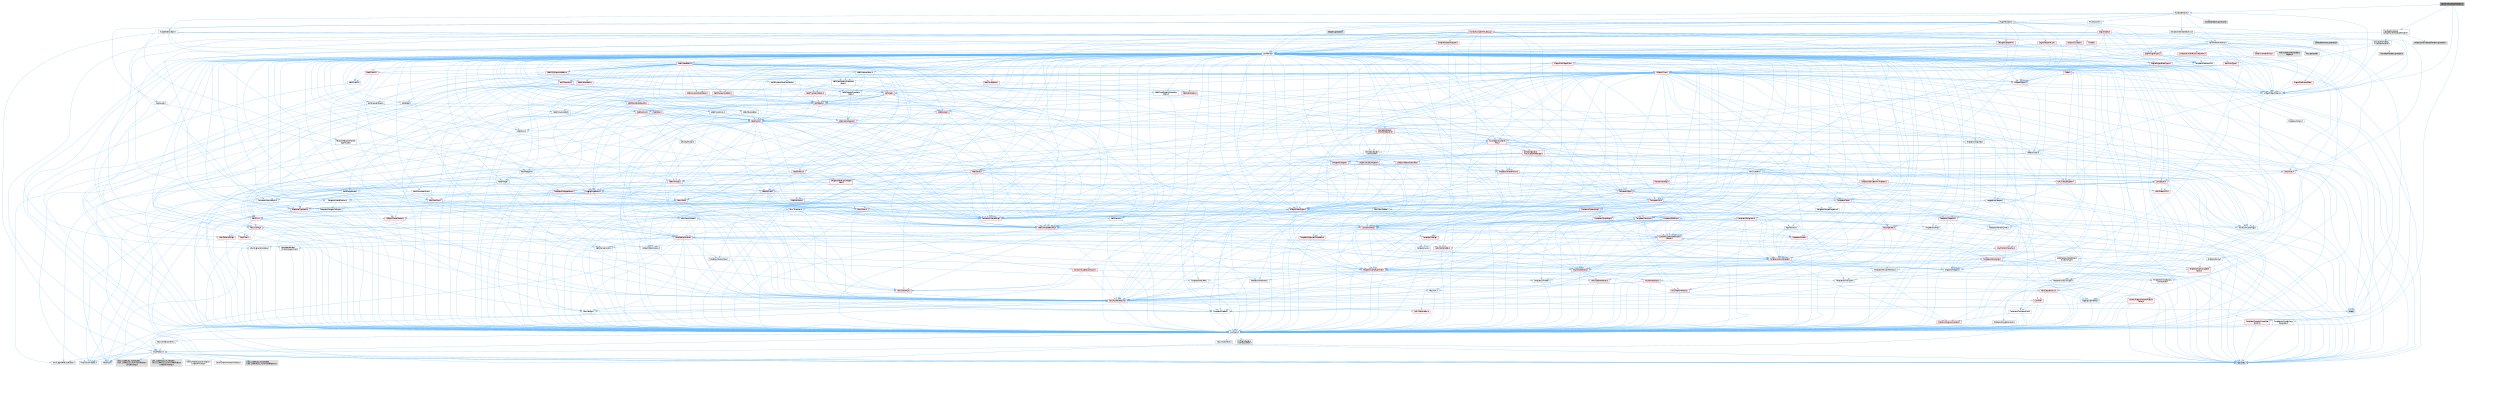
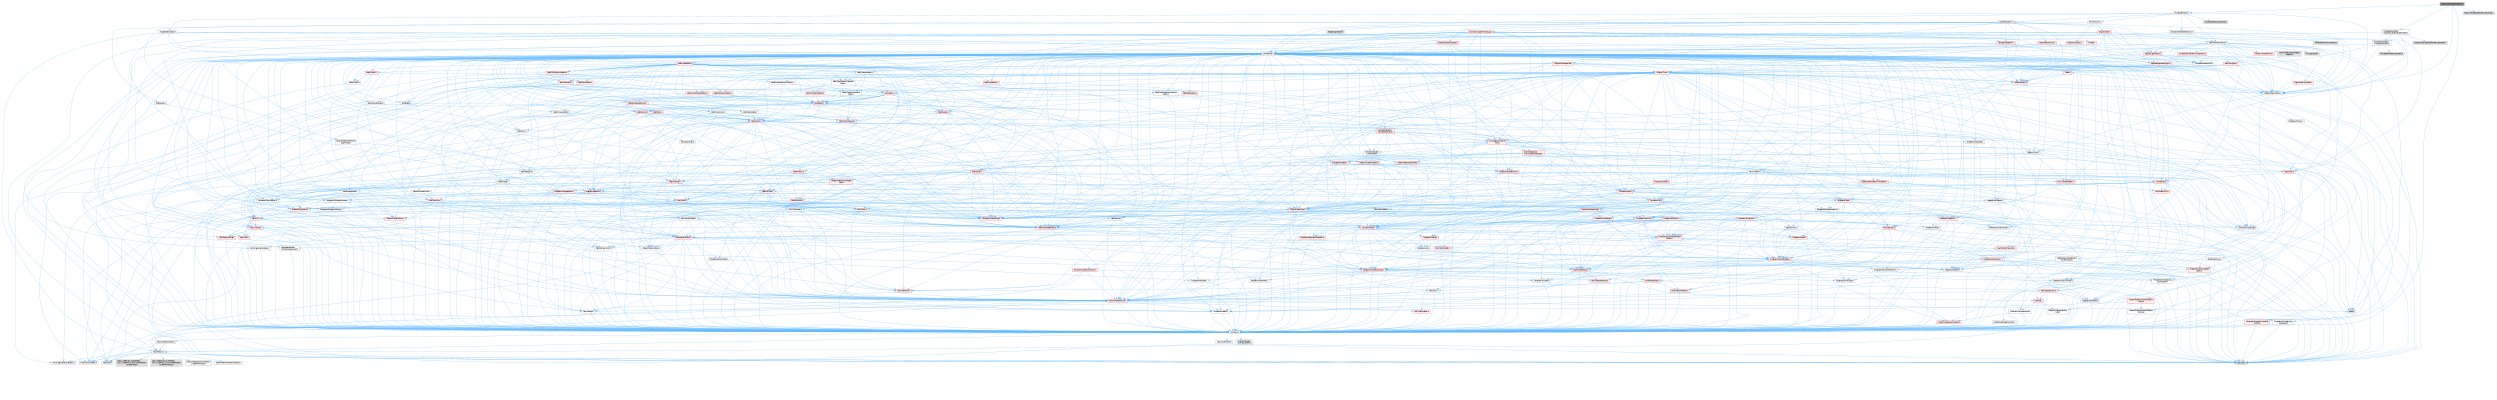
node "BlueprintThumbnailRenderer.generated.h": added
node "Delegates/WorldPartition.h": label "Delegates/WorldPartition.h" -> "Delegates/IDelegateInstance.h"
edge "Math/Rotator.h" -> "Memory/VirtualStackAllocator.h": now "Math/Rotator.h" -> "Math/UnrealMathUtility.h"
node "UObject/UObjectHierarchy Fwd.h": added
node "GenericPlatform/GenericPlatform Stricmp.h": added
node "UBT_COMPILED_PLATFORM /UBT_COMPILED_PLATFORMPlatform.h": removed
